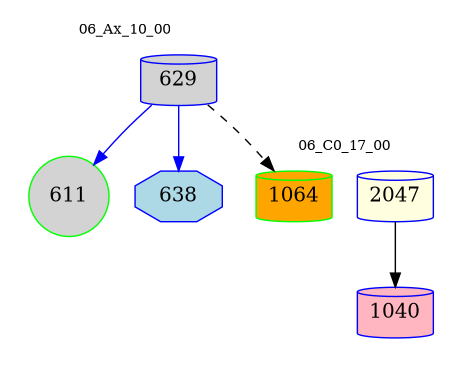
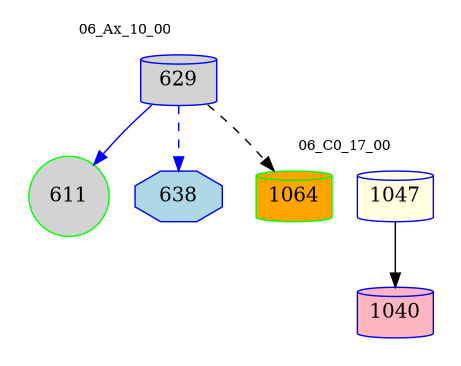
edge "629" -> "638": style solid -> dashed
node "2047": label "2047" -> "1047"
